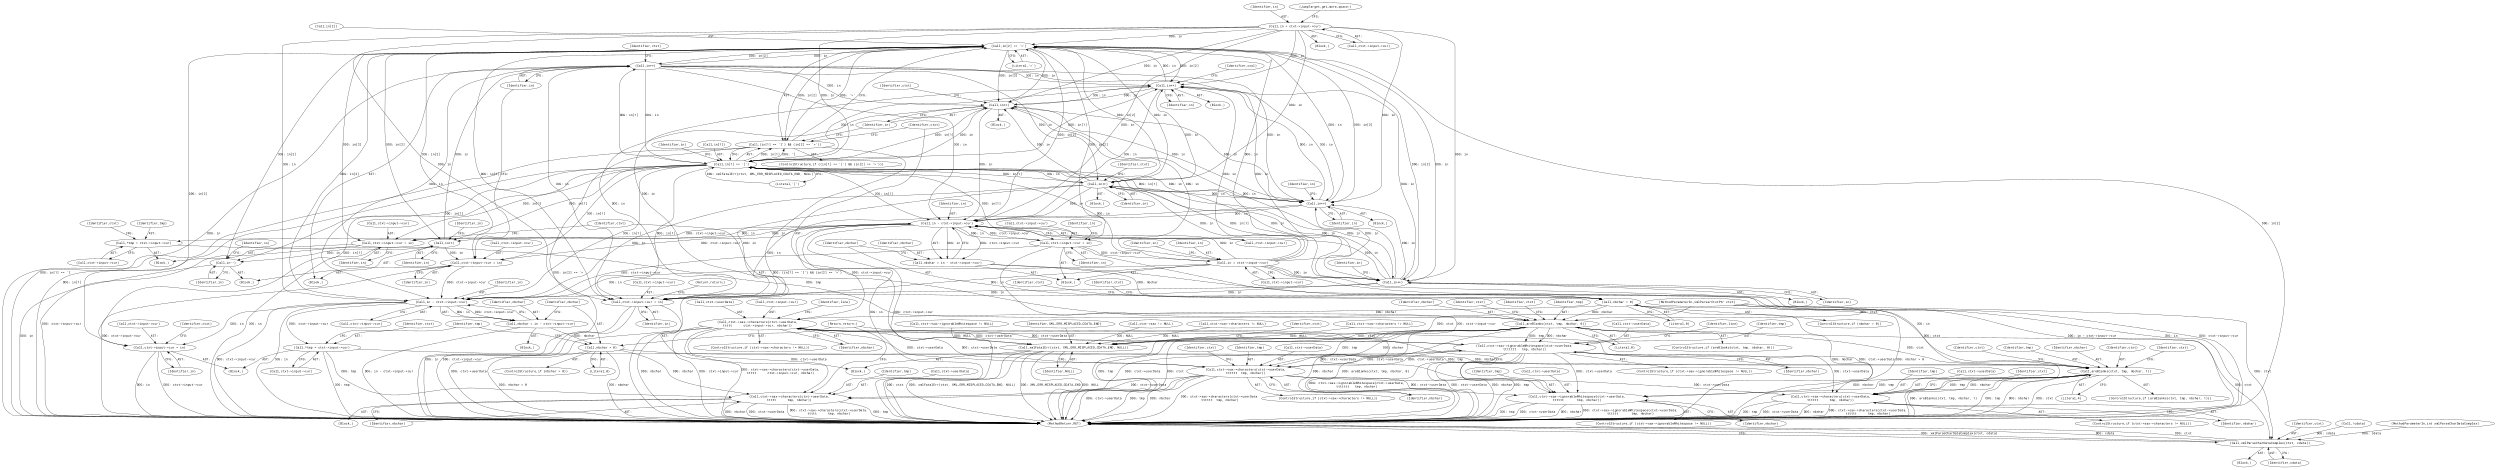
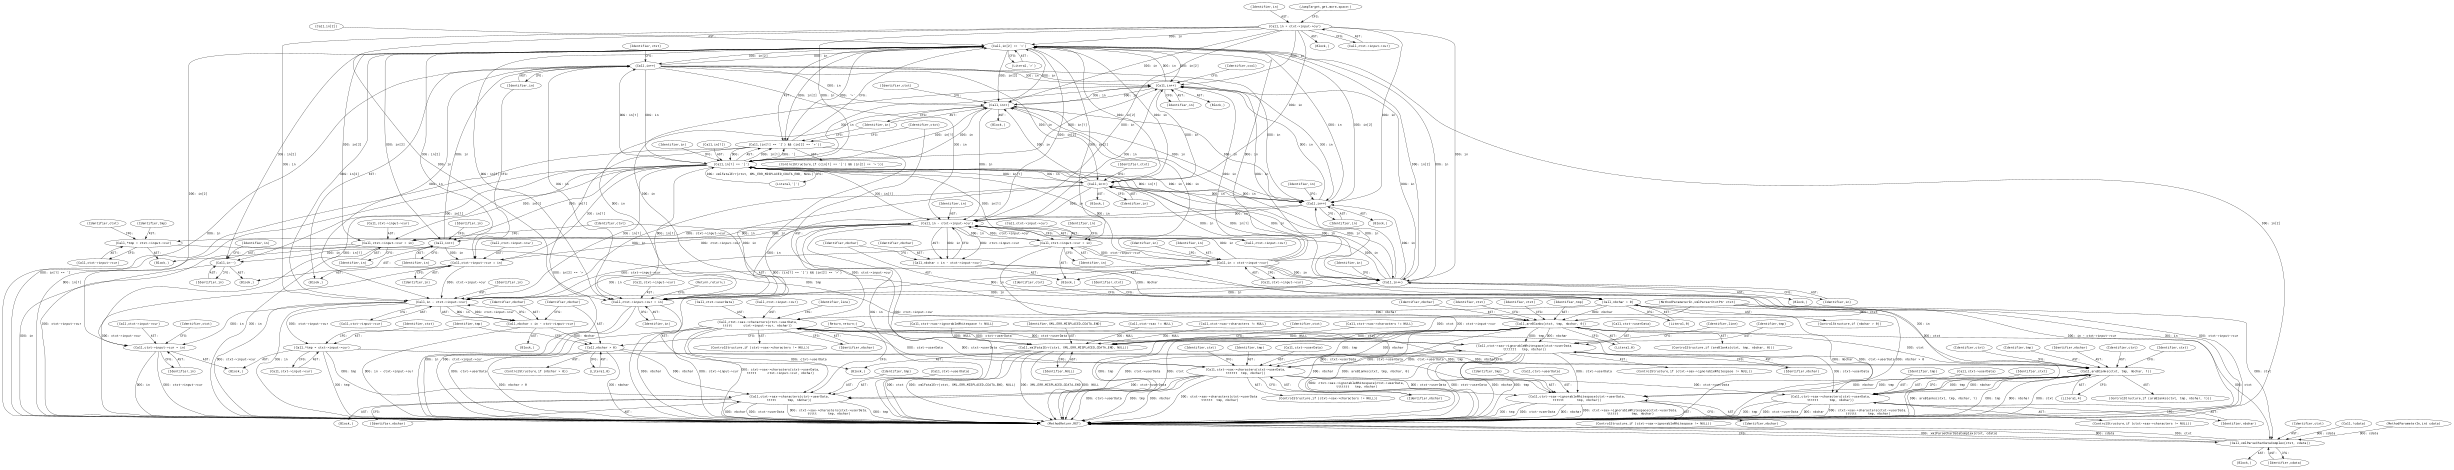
edge "(Call,(in[1] == ']') && (in[2] == '>'))" -> "(Call,in[1] == ']')": label "CFG: " -> "DDG: "
node "(MethodParameterIn,int xmlParseCharDataComplex)": label "(MethodParameterIn,int xmlParseCharDataComplex)" -> "(MethodParameterIn,int cdata)"
